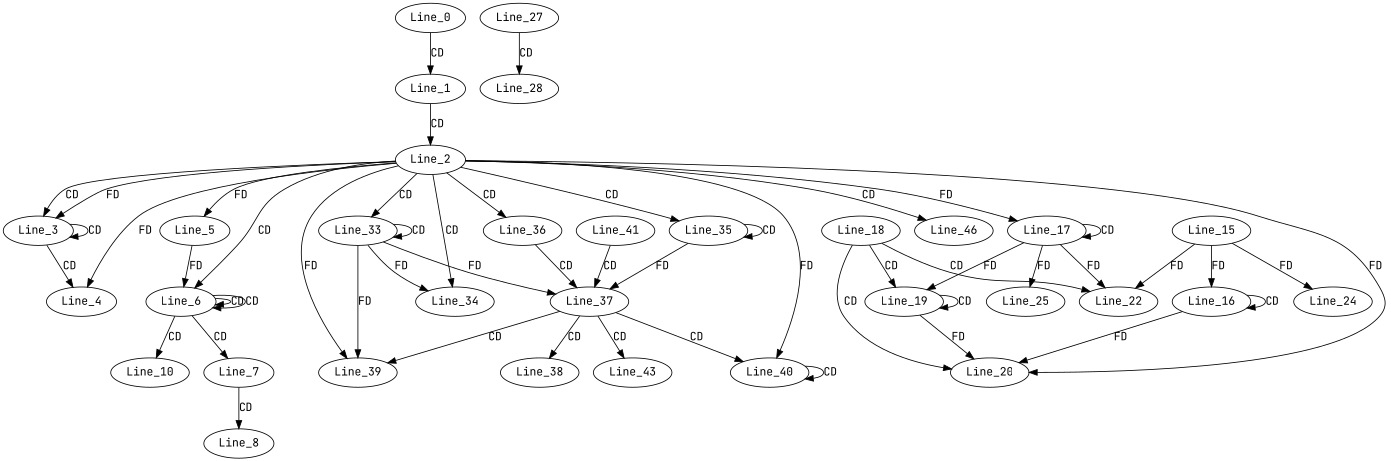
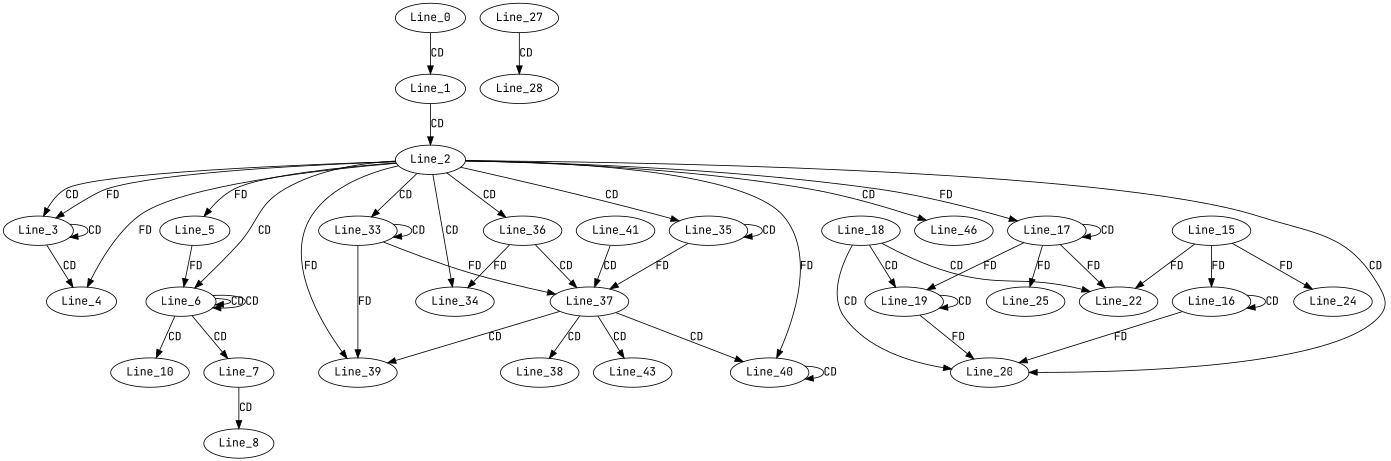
edge "Line_2" -> "Line_20": label "FD" -> "CD"
edge "Line_33" -> "Line_34": now "Line_36" -> "Line_34"
